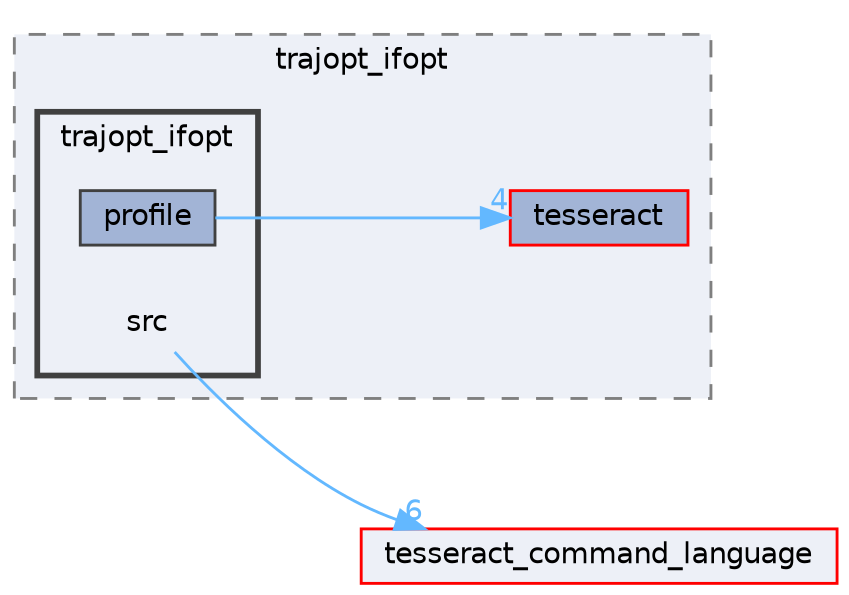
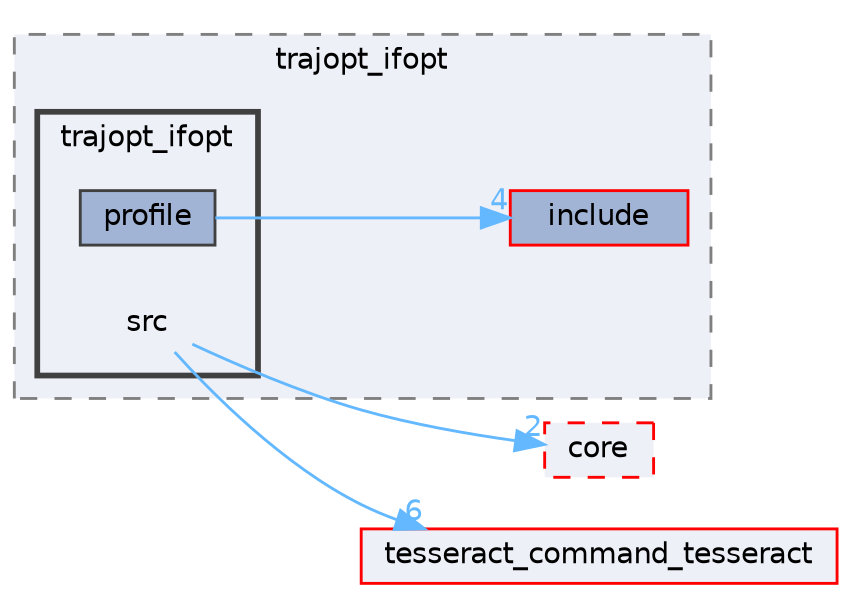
node "tesseract": label "tesseract" -> "include"
node "core": added
node "tesseract_command_language": label "tesseract_command_language" -> "tesseract_command_tesseract"
